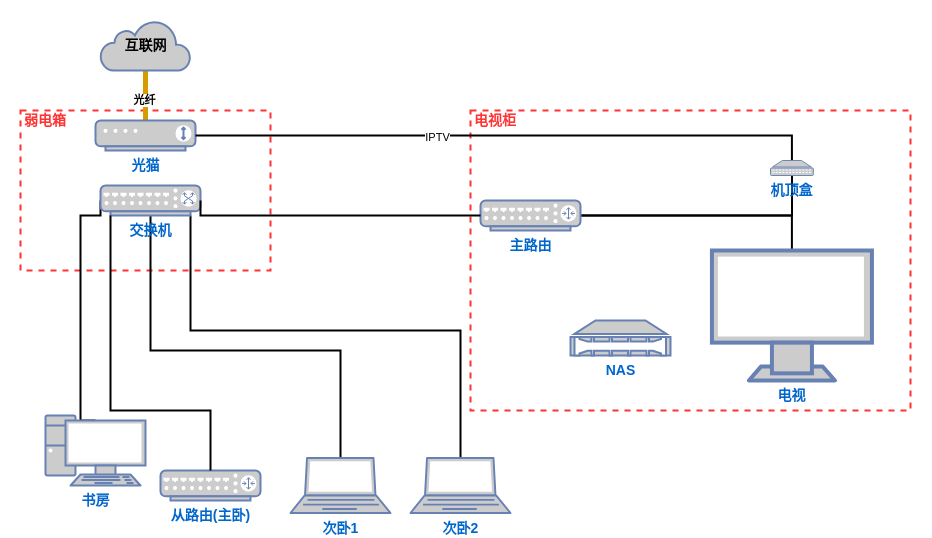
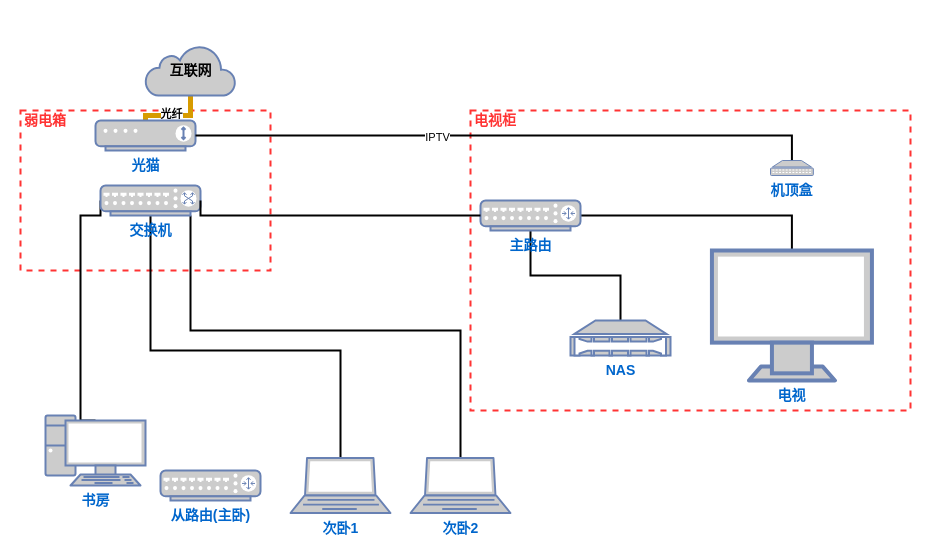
node "互联网": moved (146, 46) -> (191, 71)
edge "机顶盒" -- "主路由": now "NAS" -- "主路由"
edge "交换机" -- "从路由(主卧)": removed
